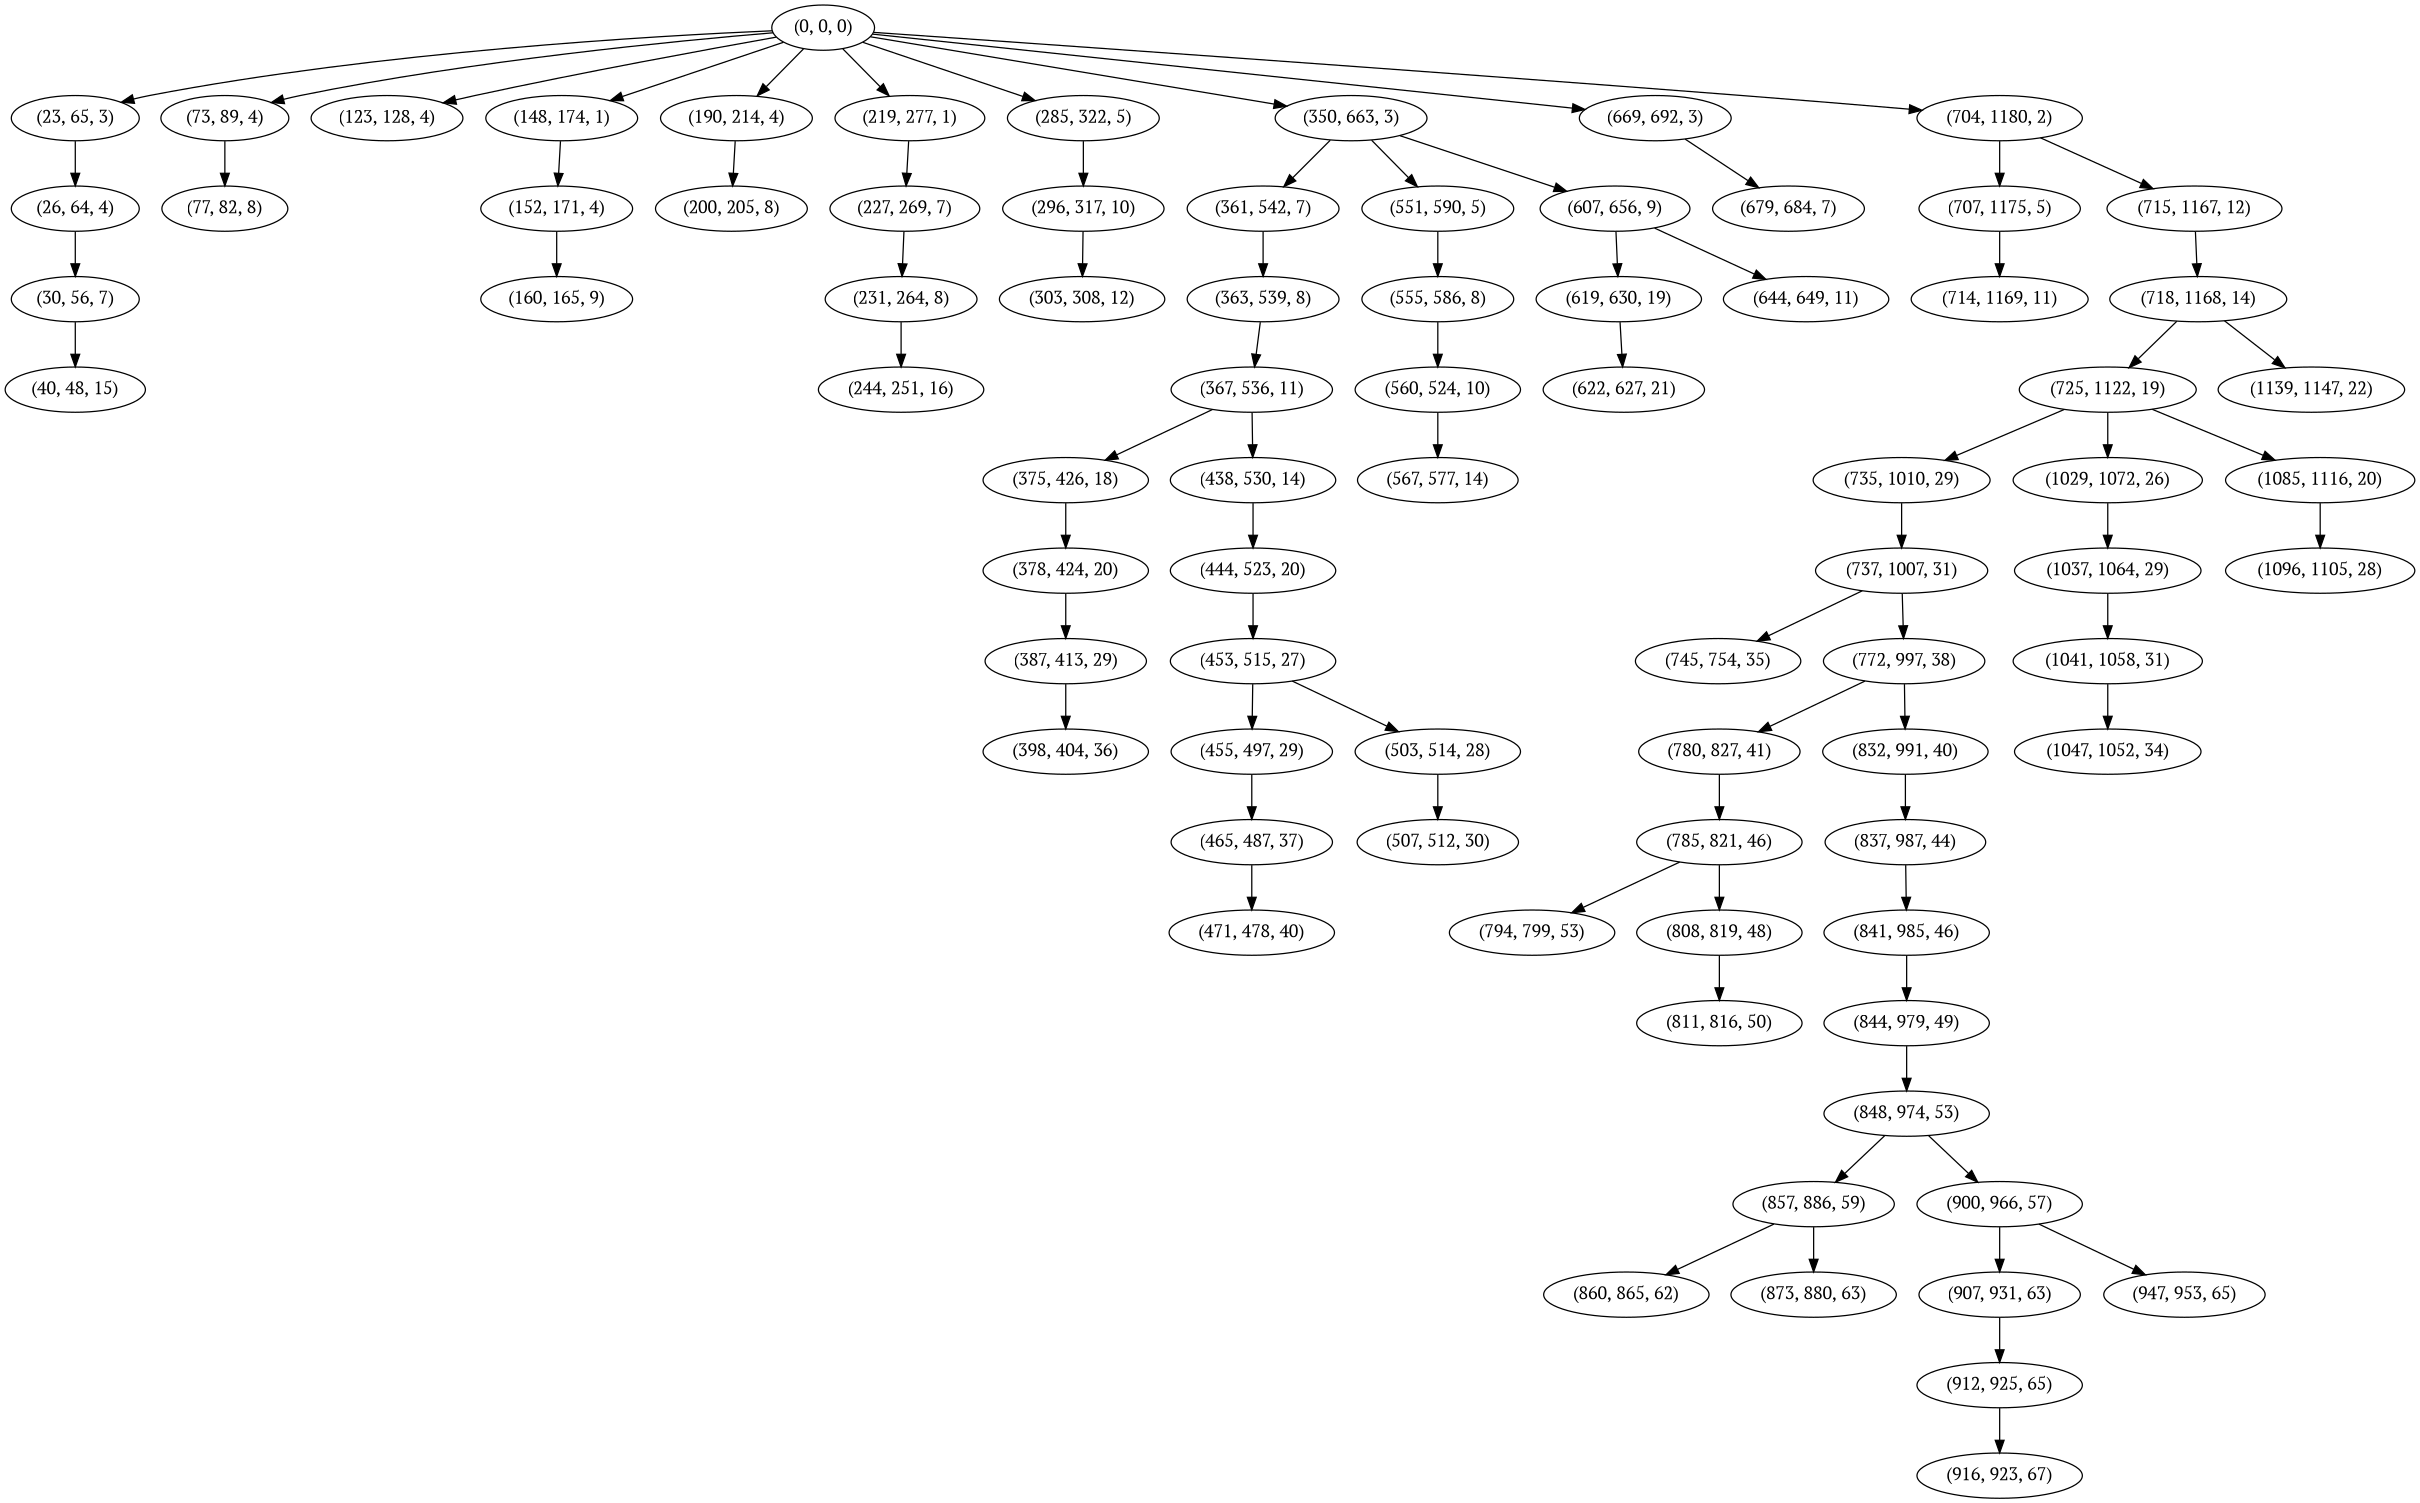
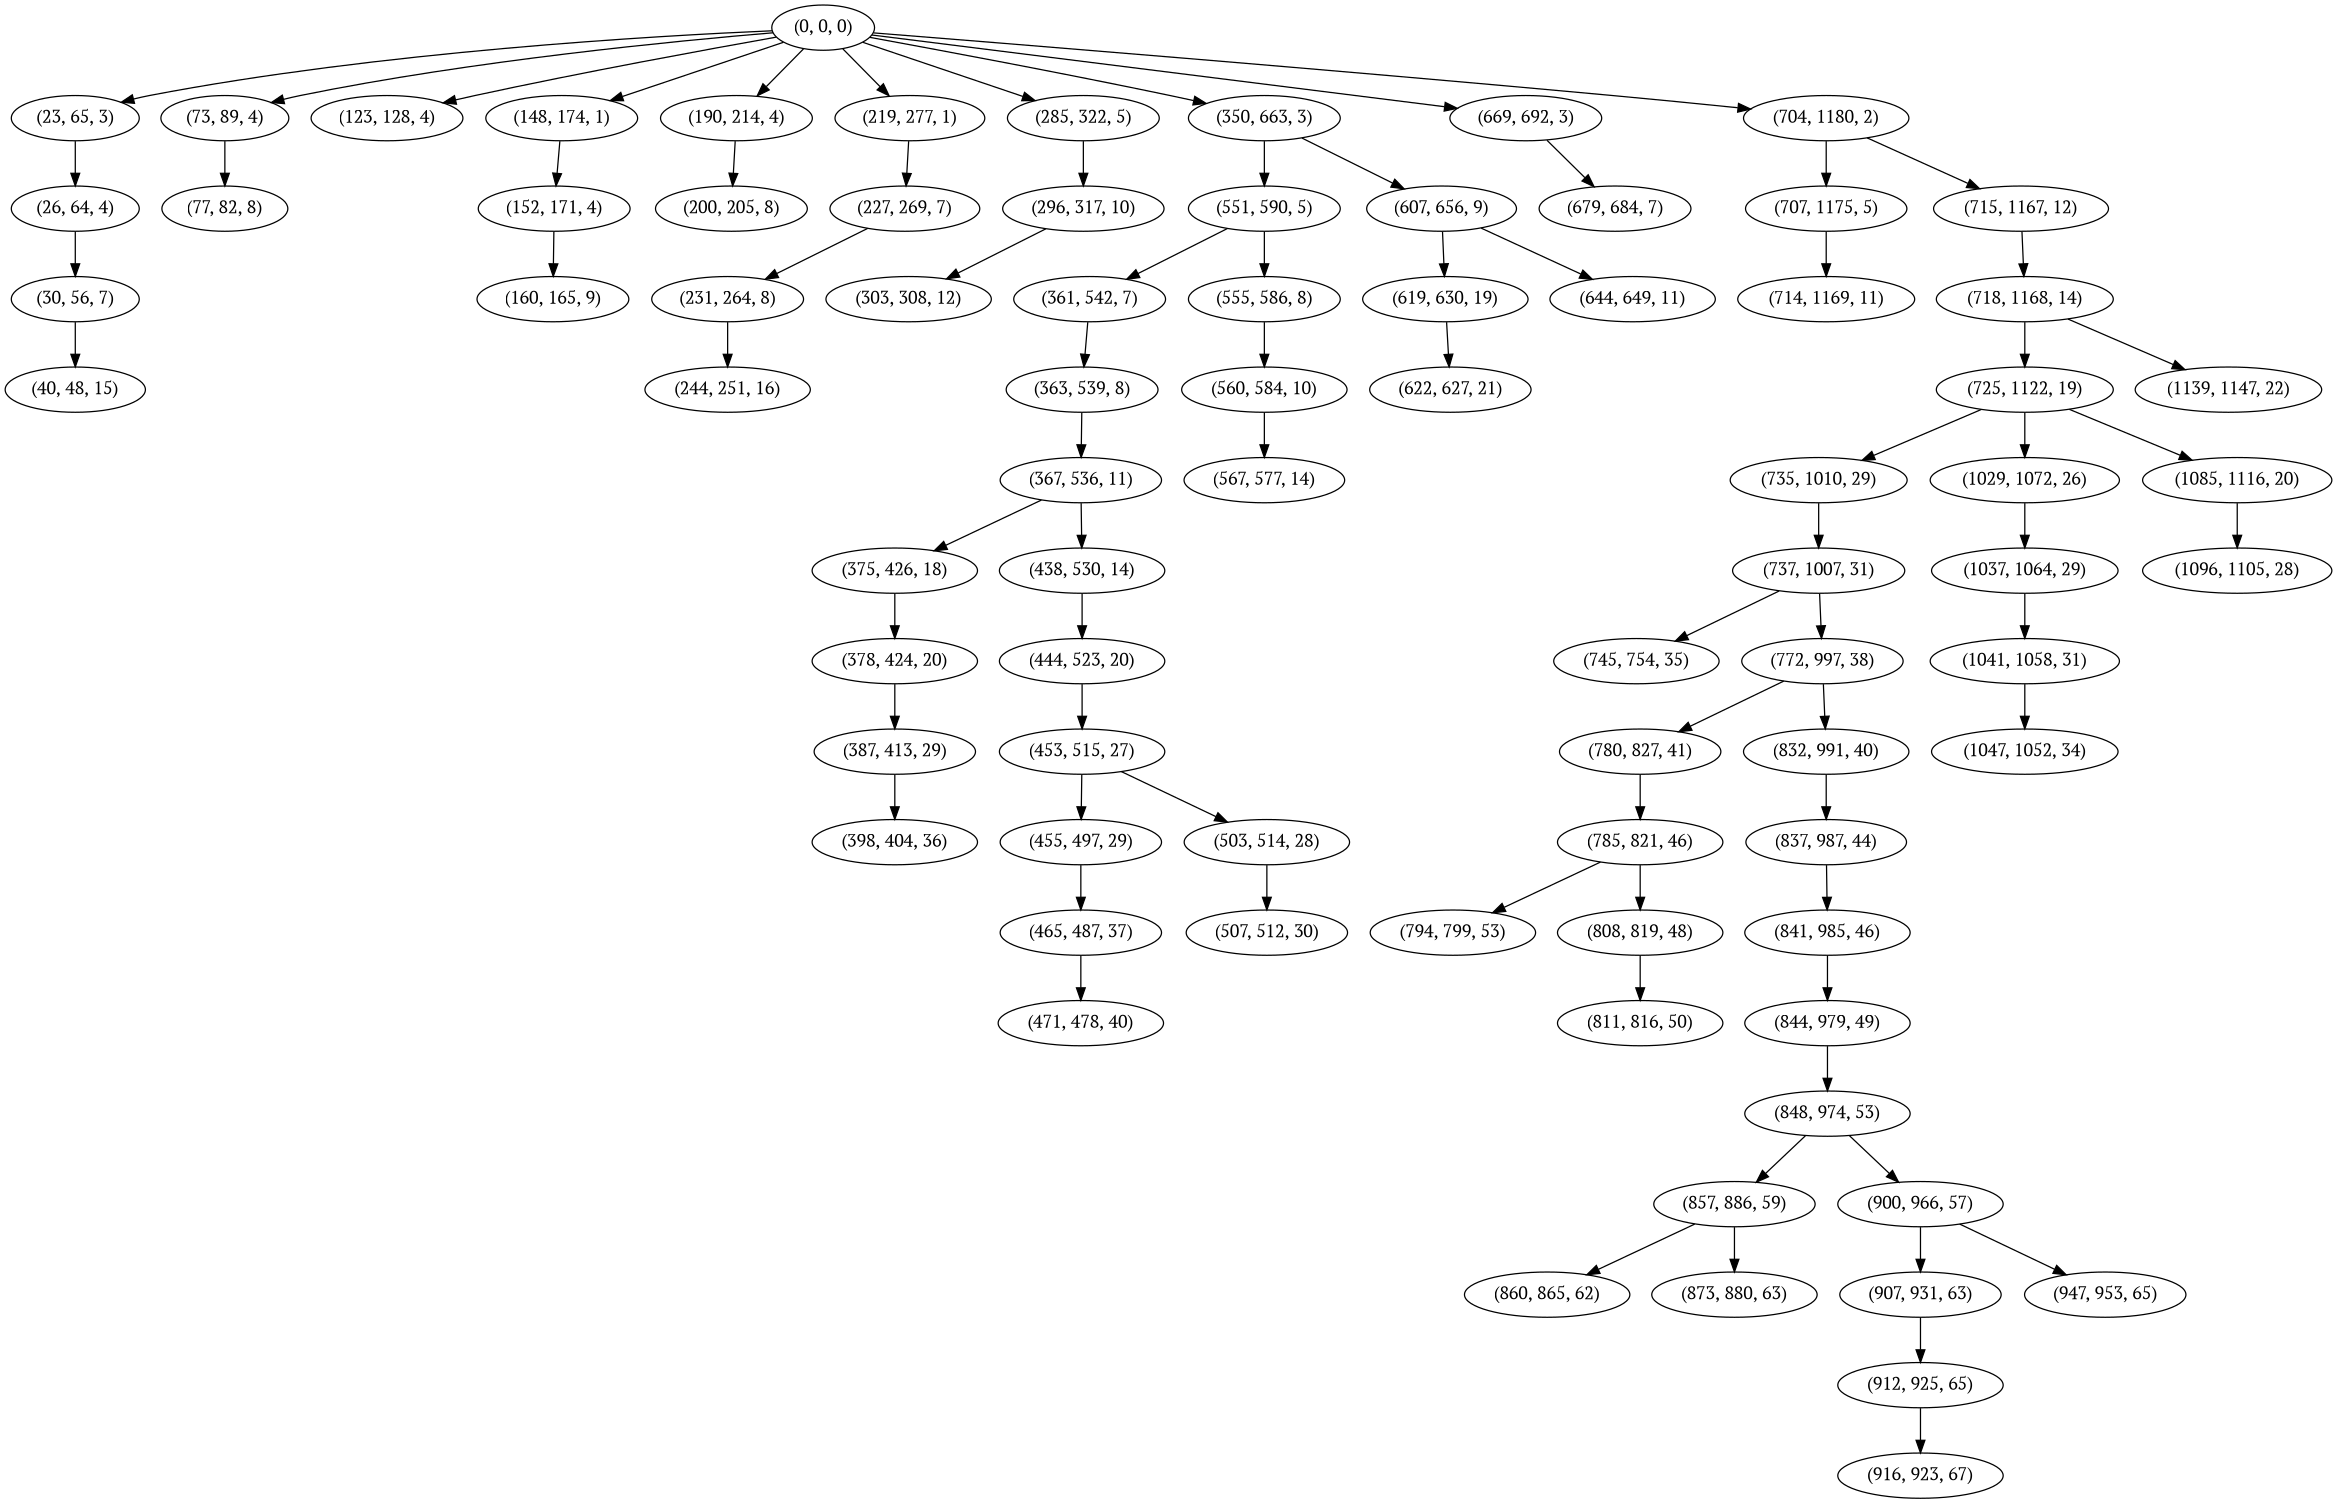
edge "(350, 663, 3)" -> "(361, 542, 7)": now "(551, 590, 5)" -> "(361, 542, 7)"
node "(560, 524, 10)": label "(560, 524, 10)" -> "(560, 584, 10)"
